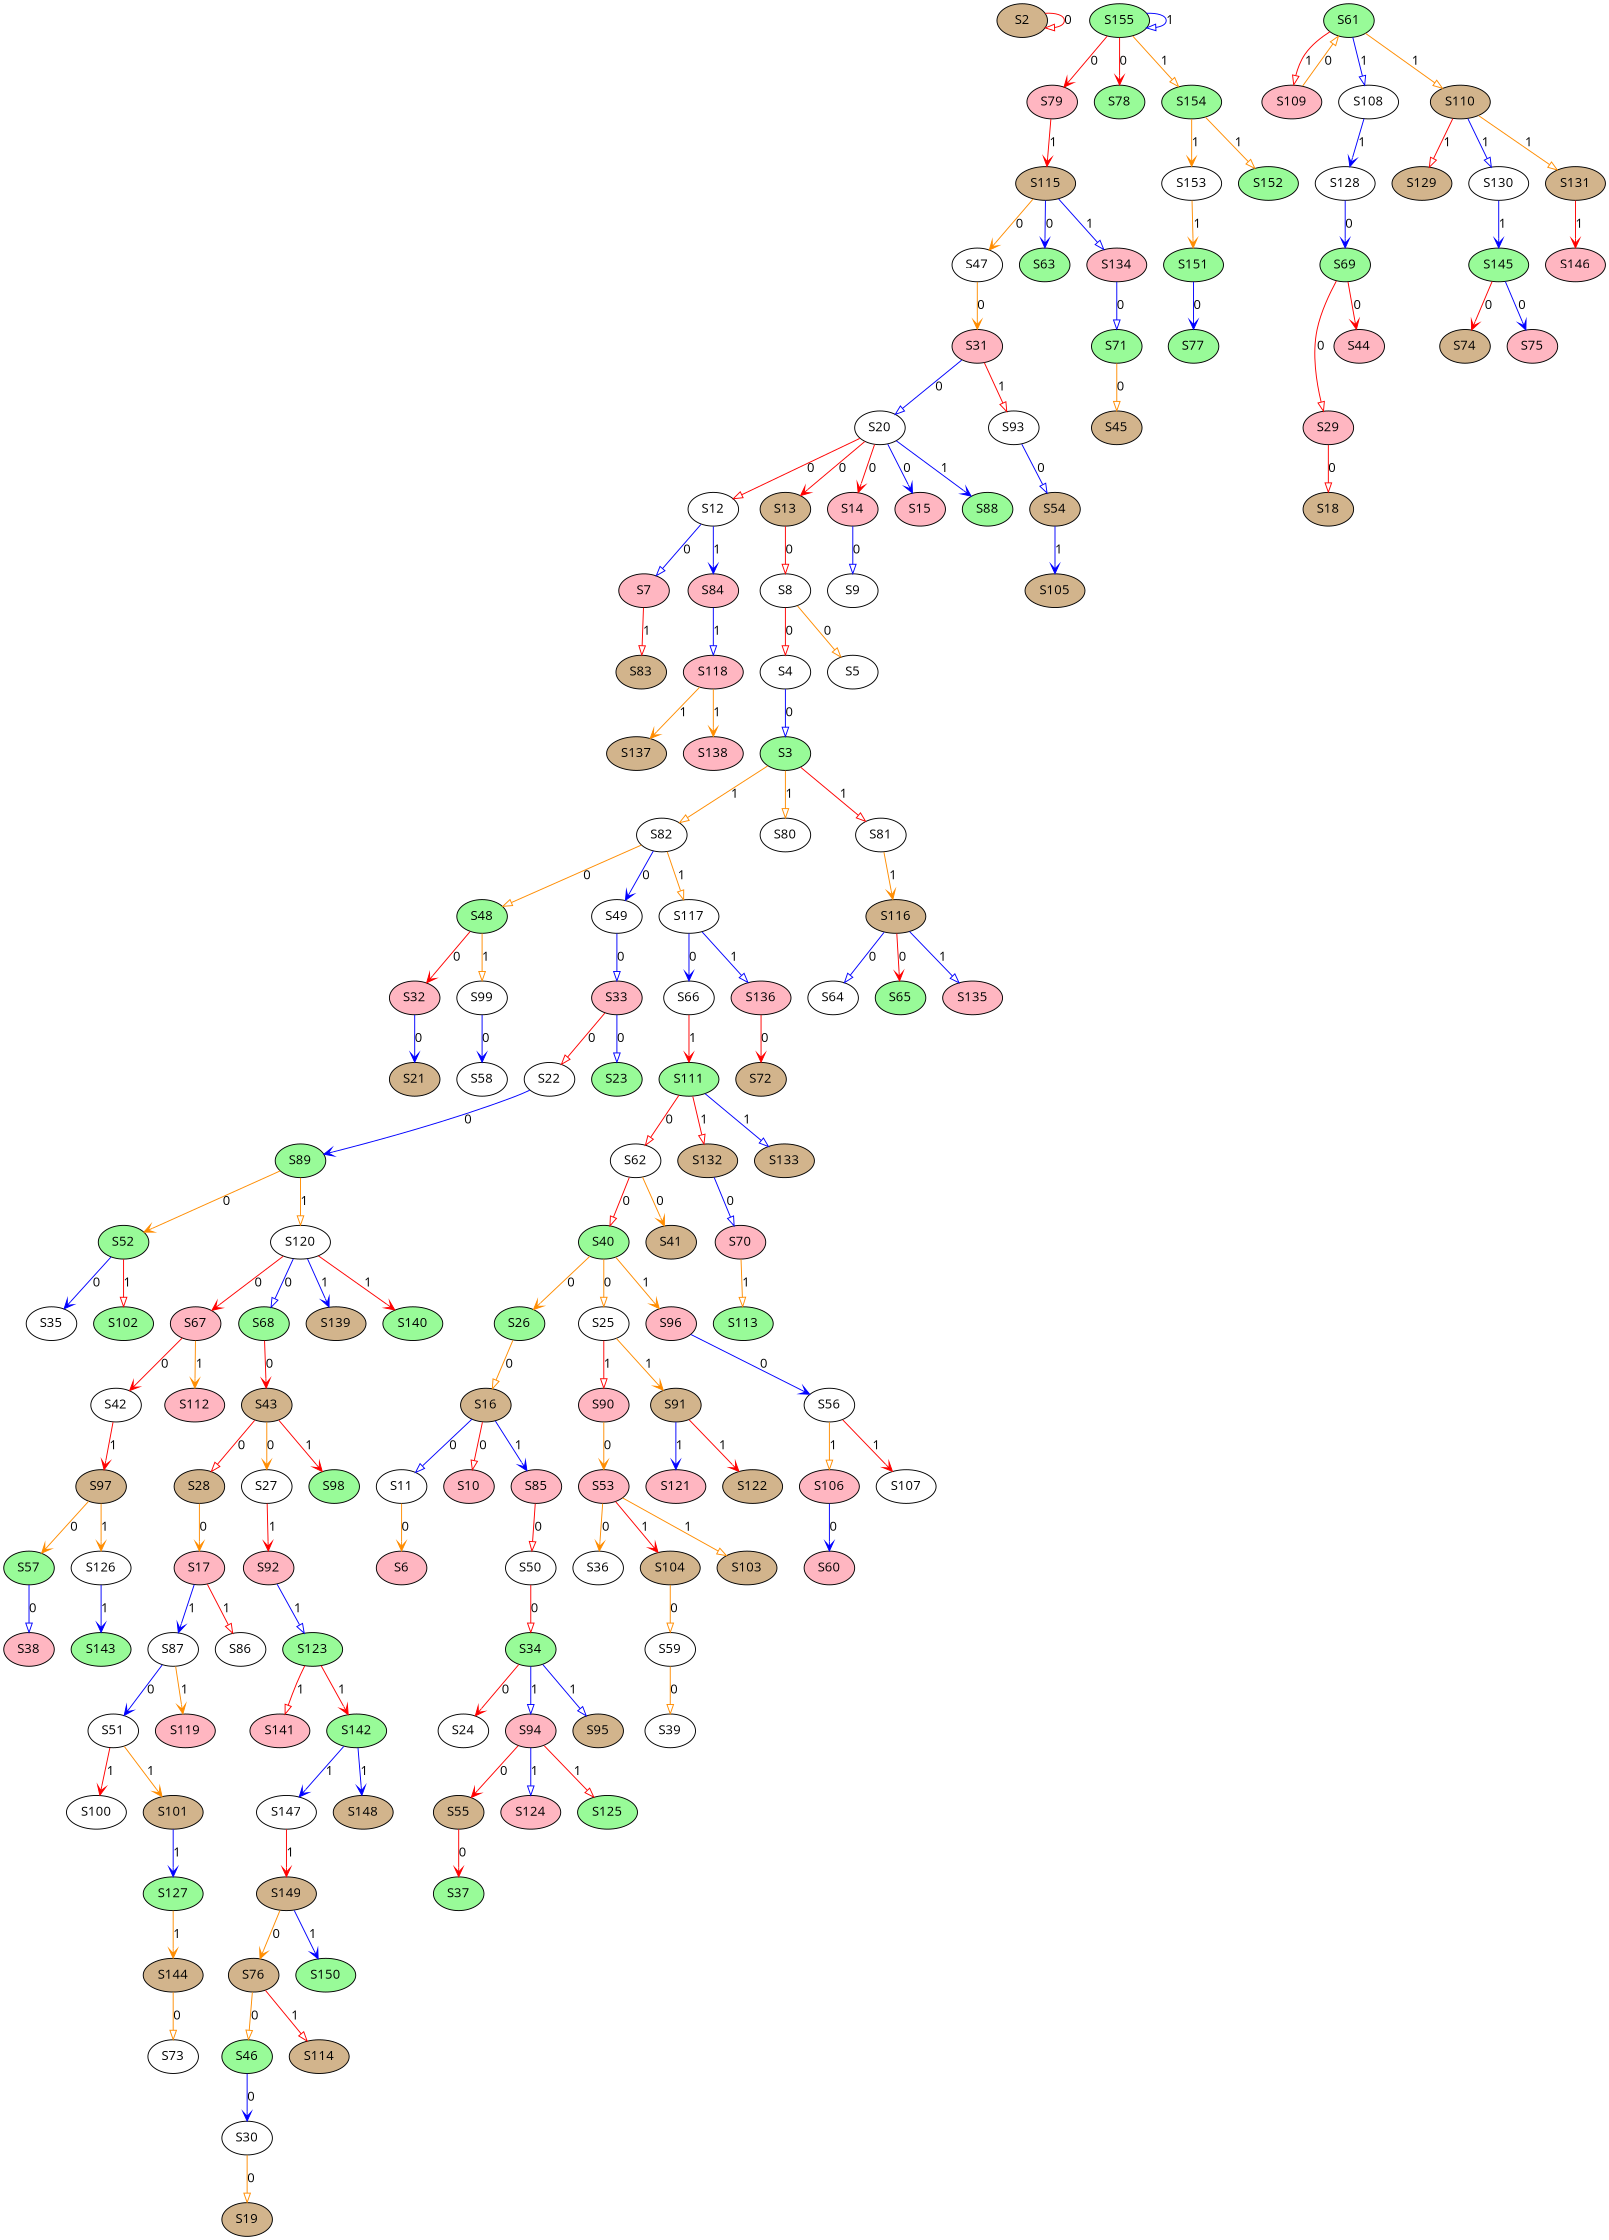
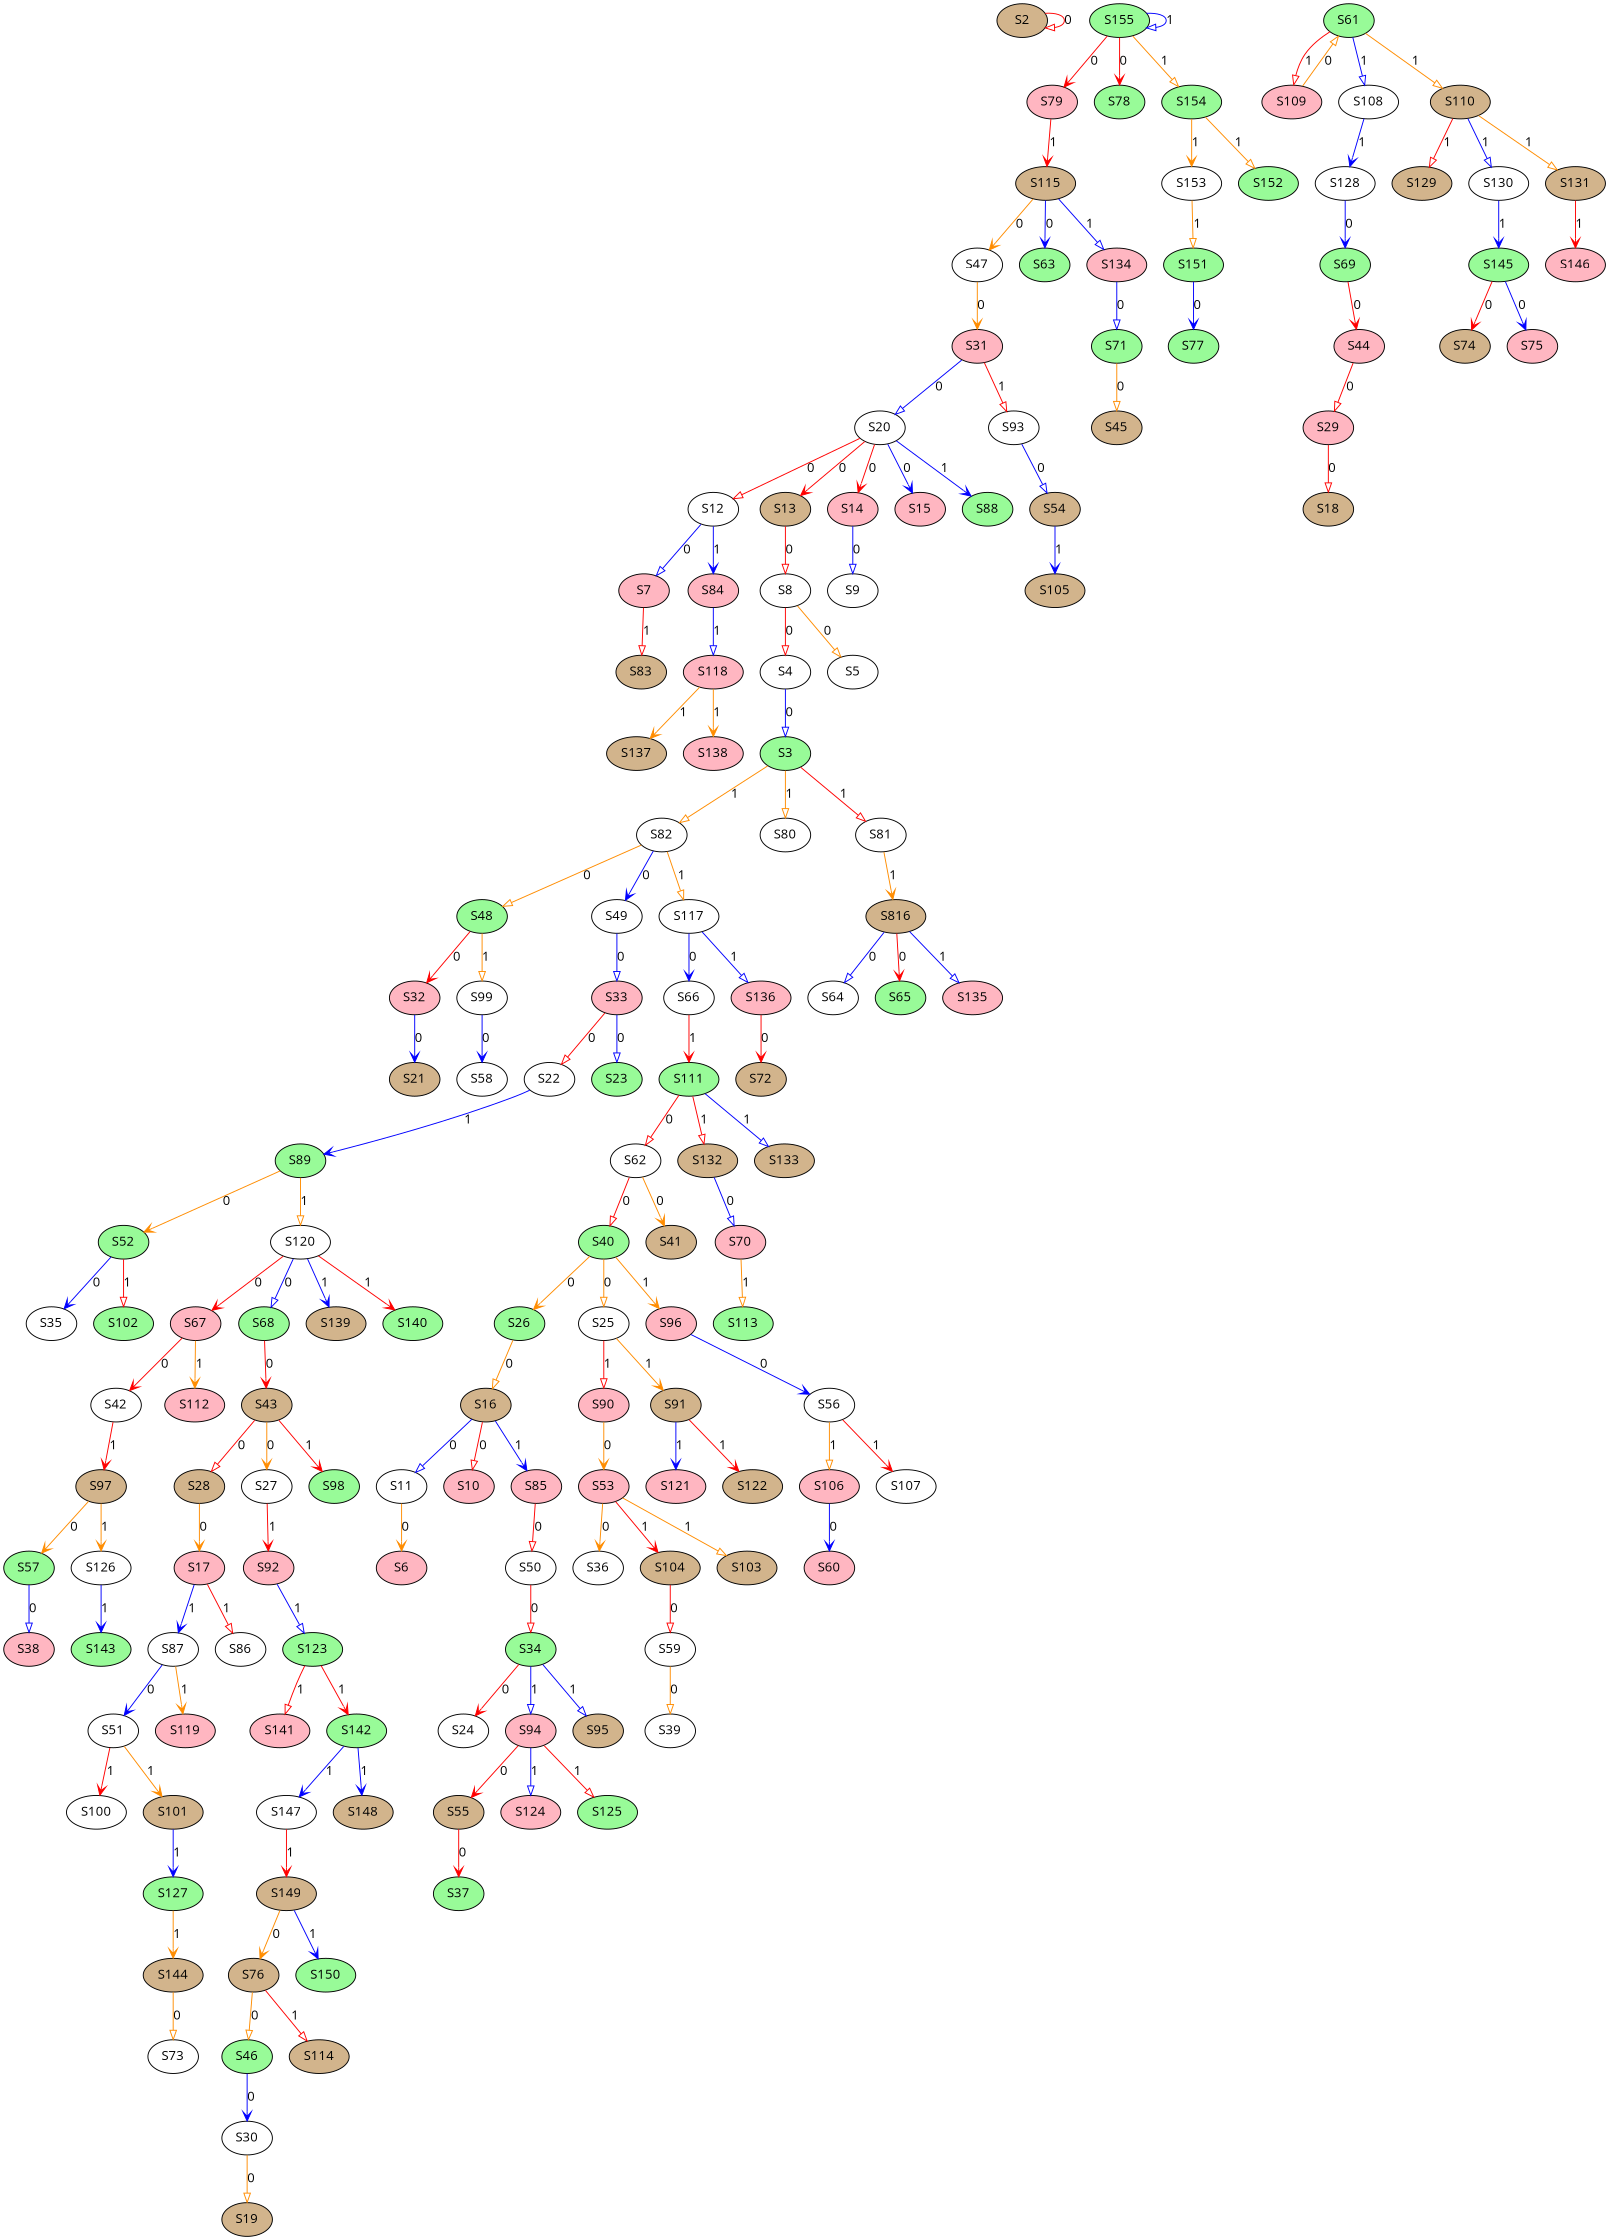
edge "S153" -> "S151": arrowhead vee -> onormal
edge "S69" -> "S29": now "S44" -> "S29"
node "S116": label "S116" -> "S816"
edge "S22" -> "S89": label "0" -> "1"
edge "S104" -> "S59": color darkorange -> red
